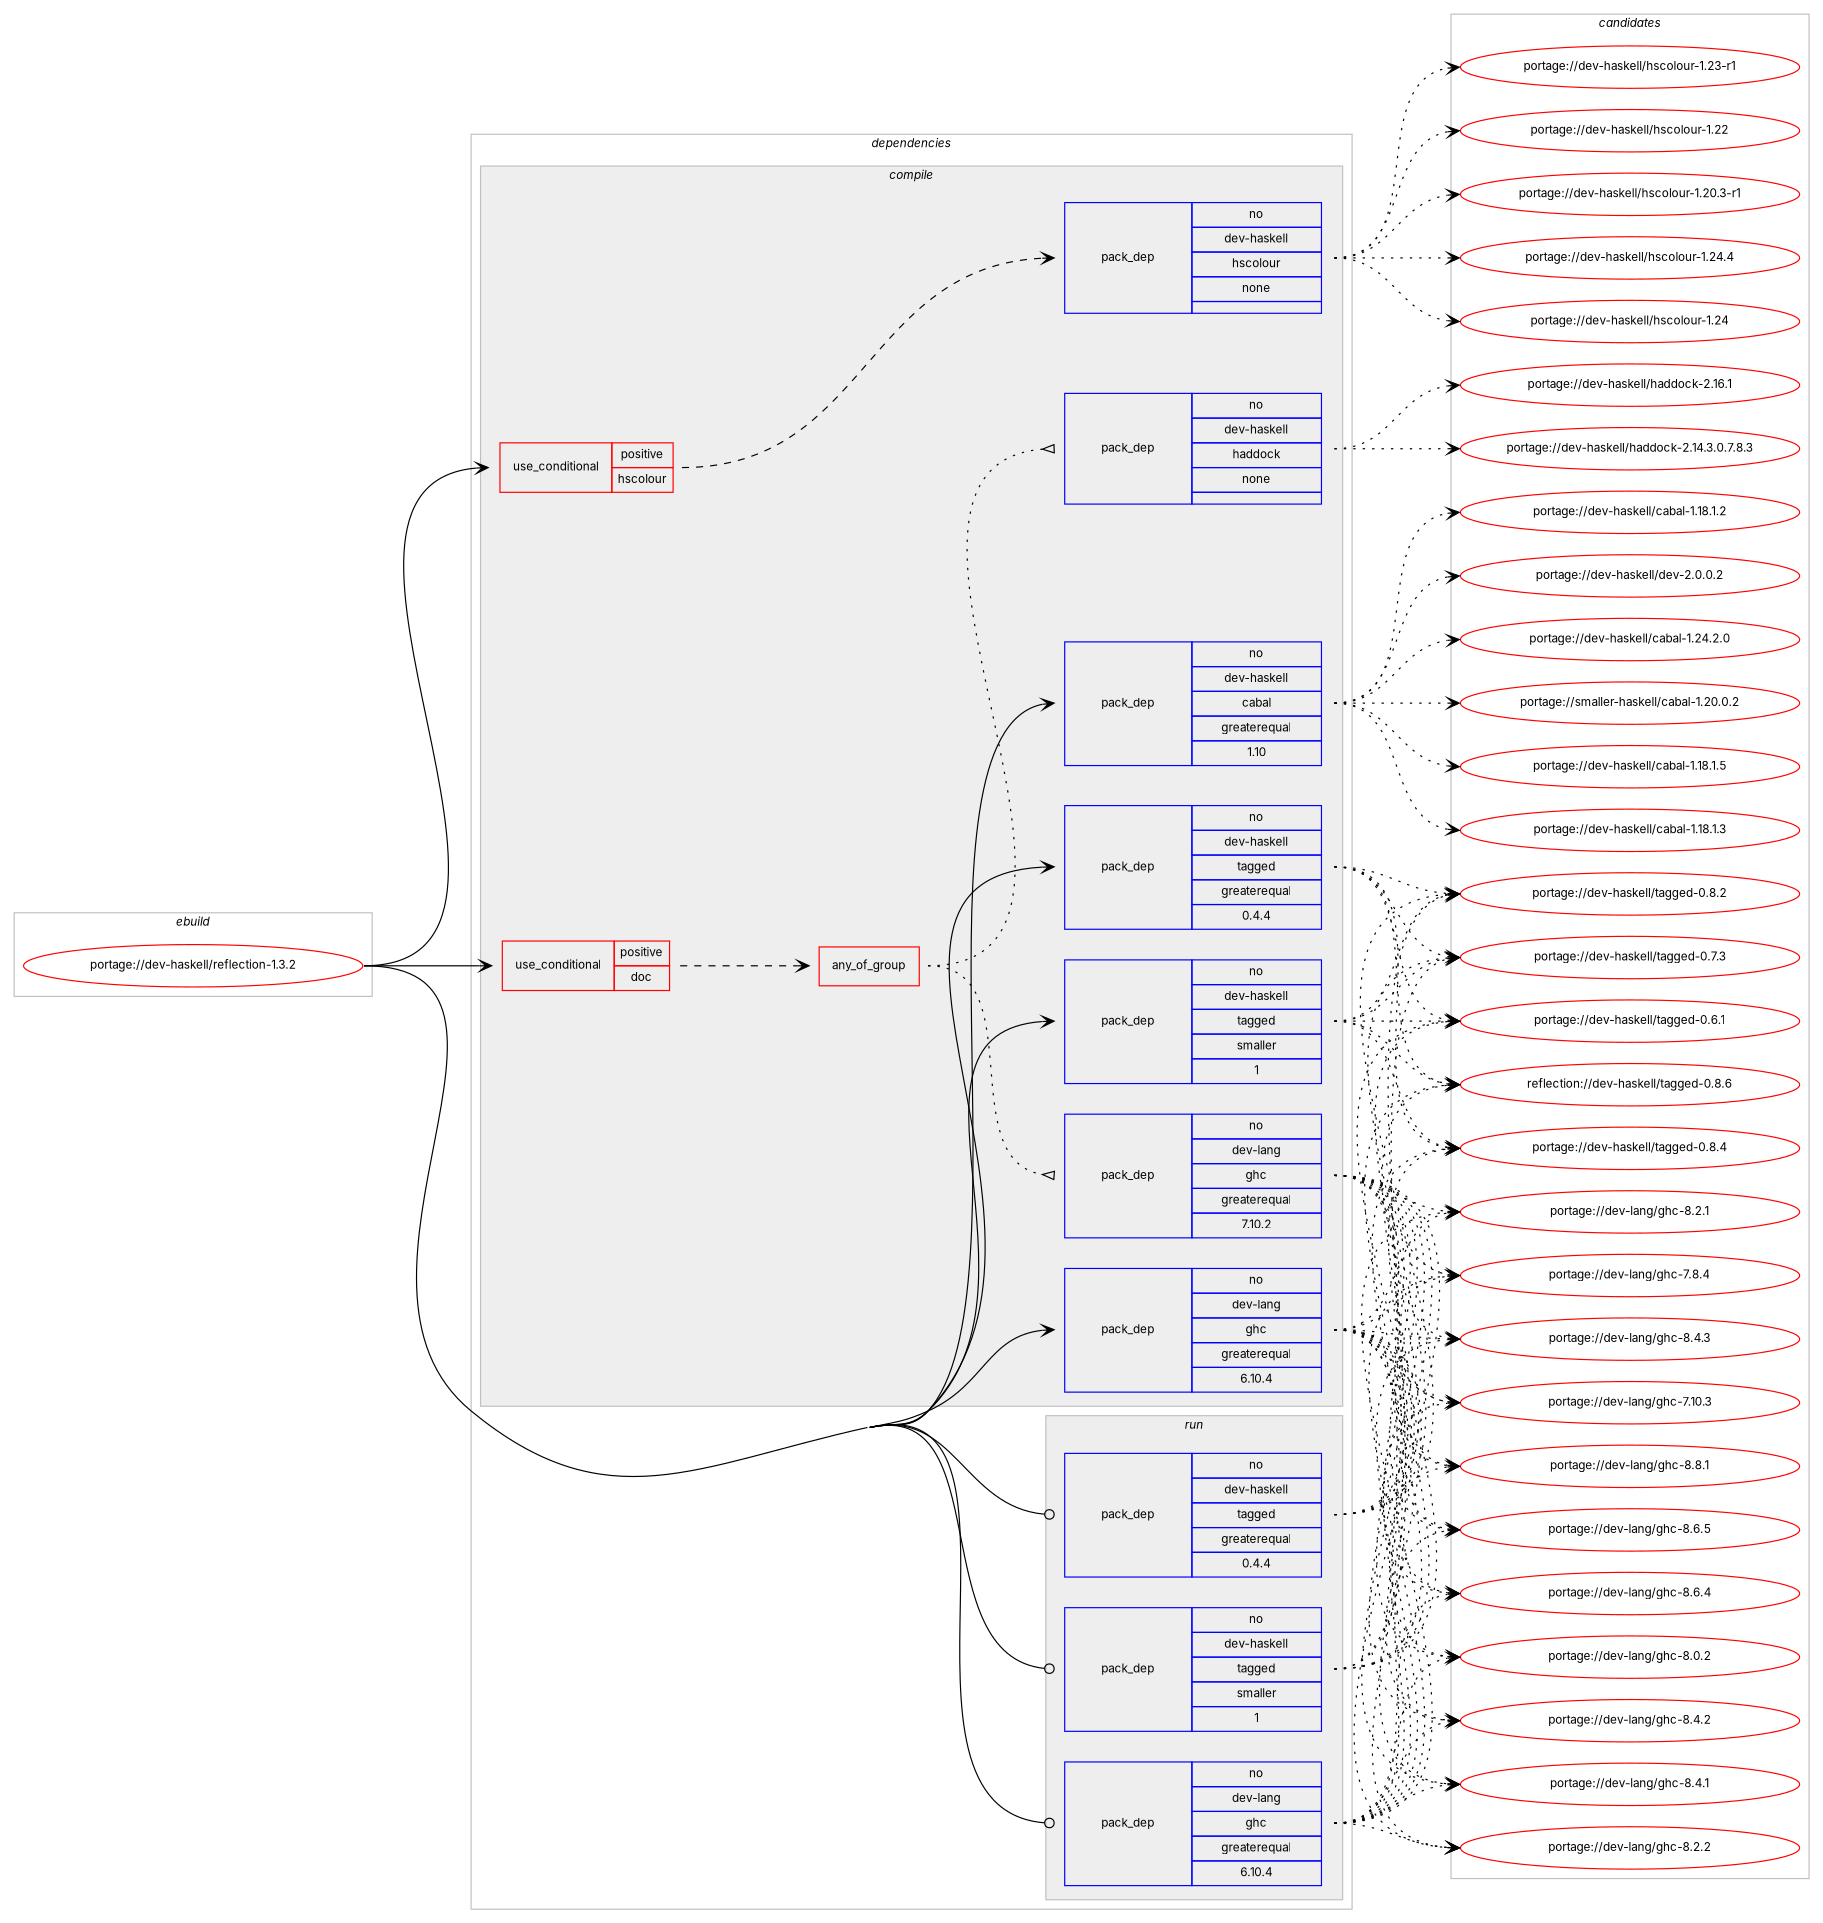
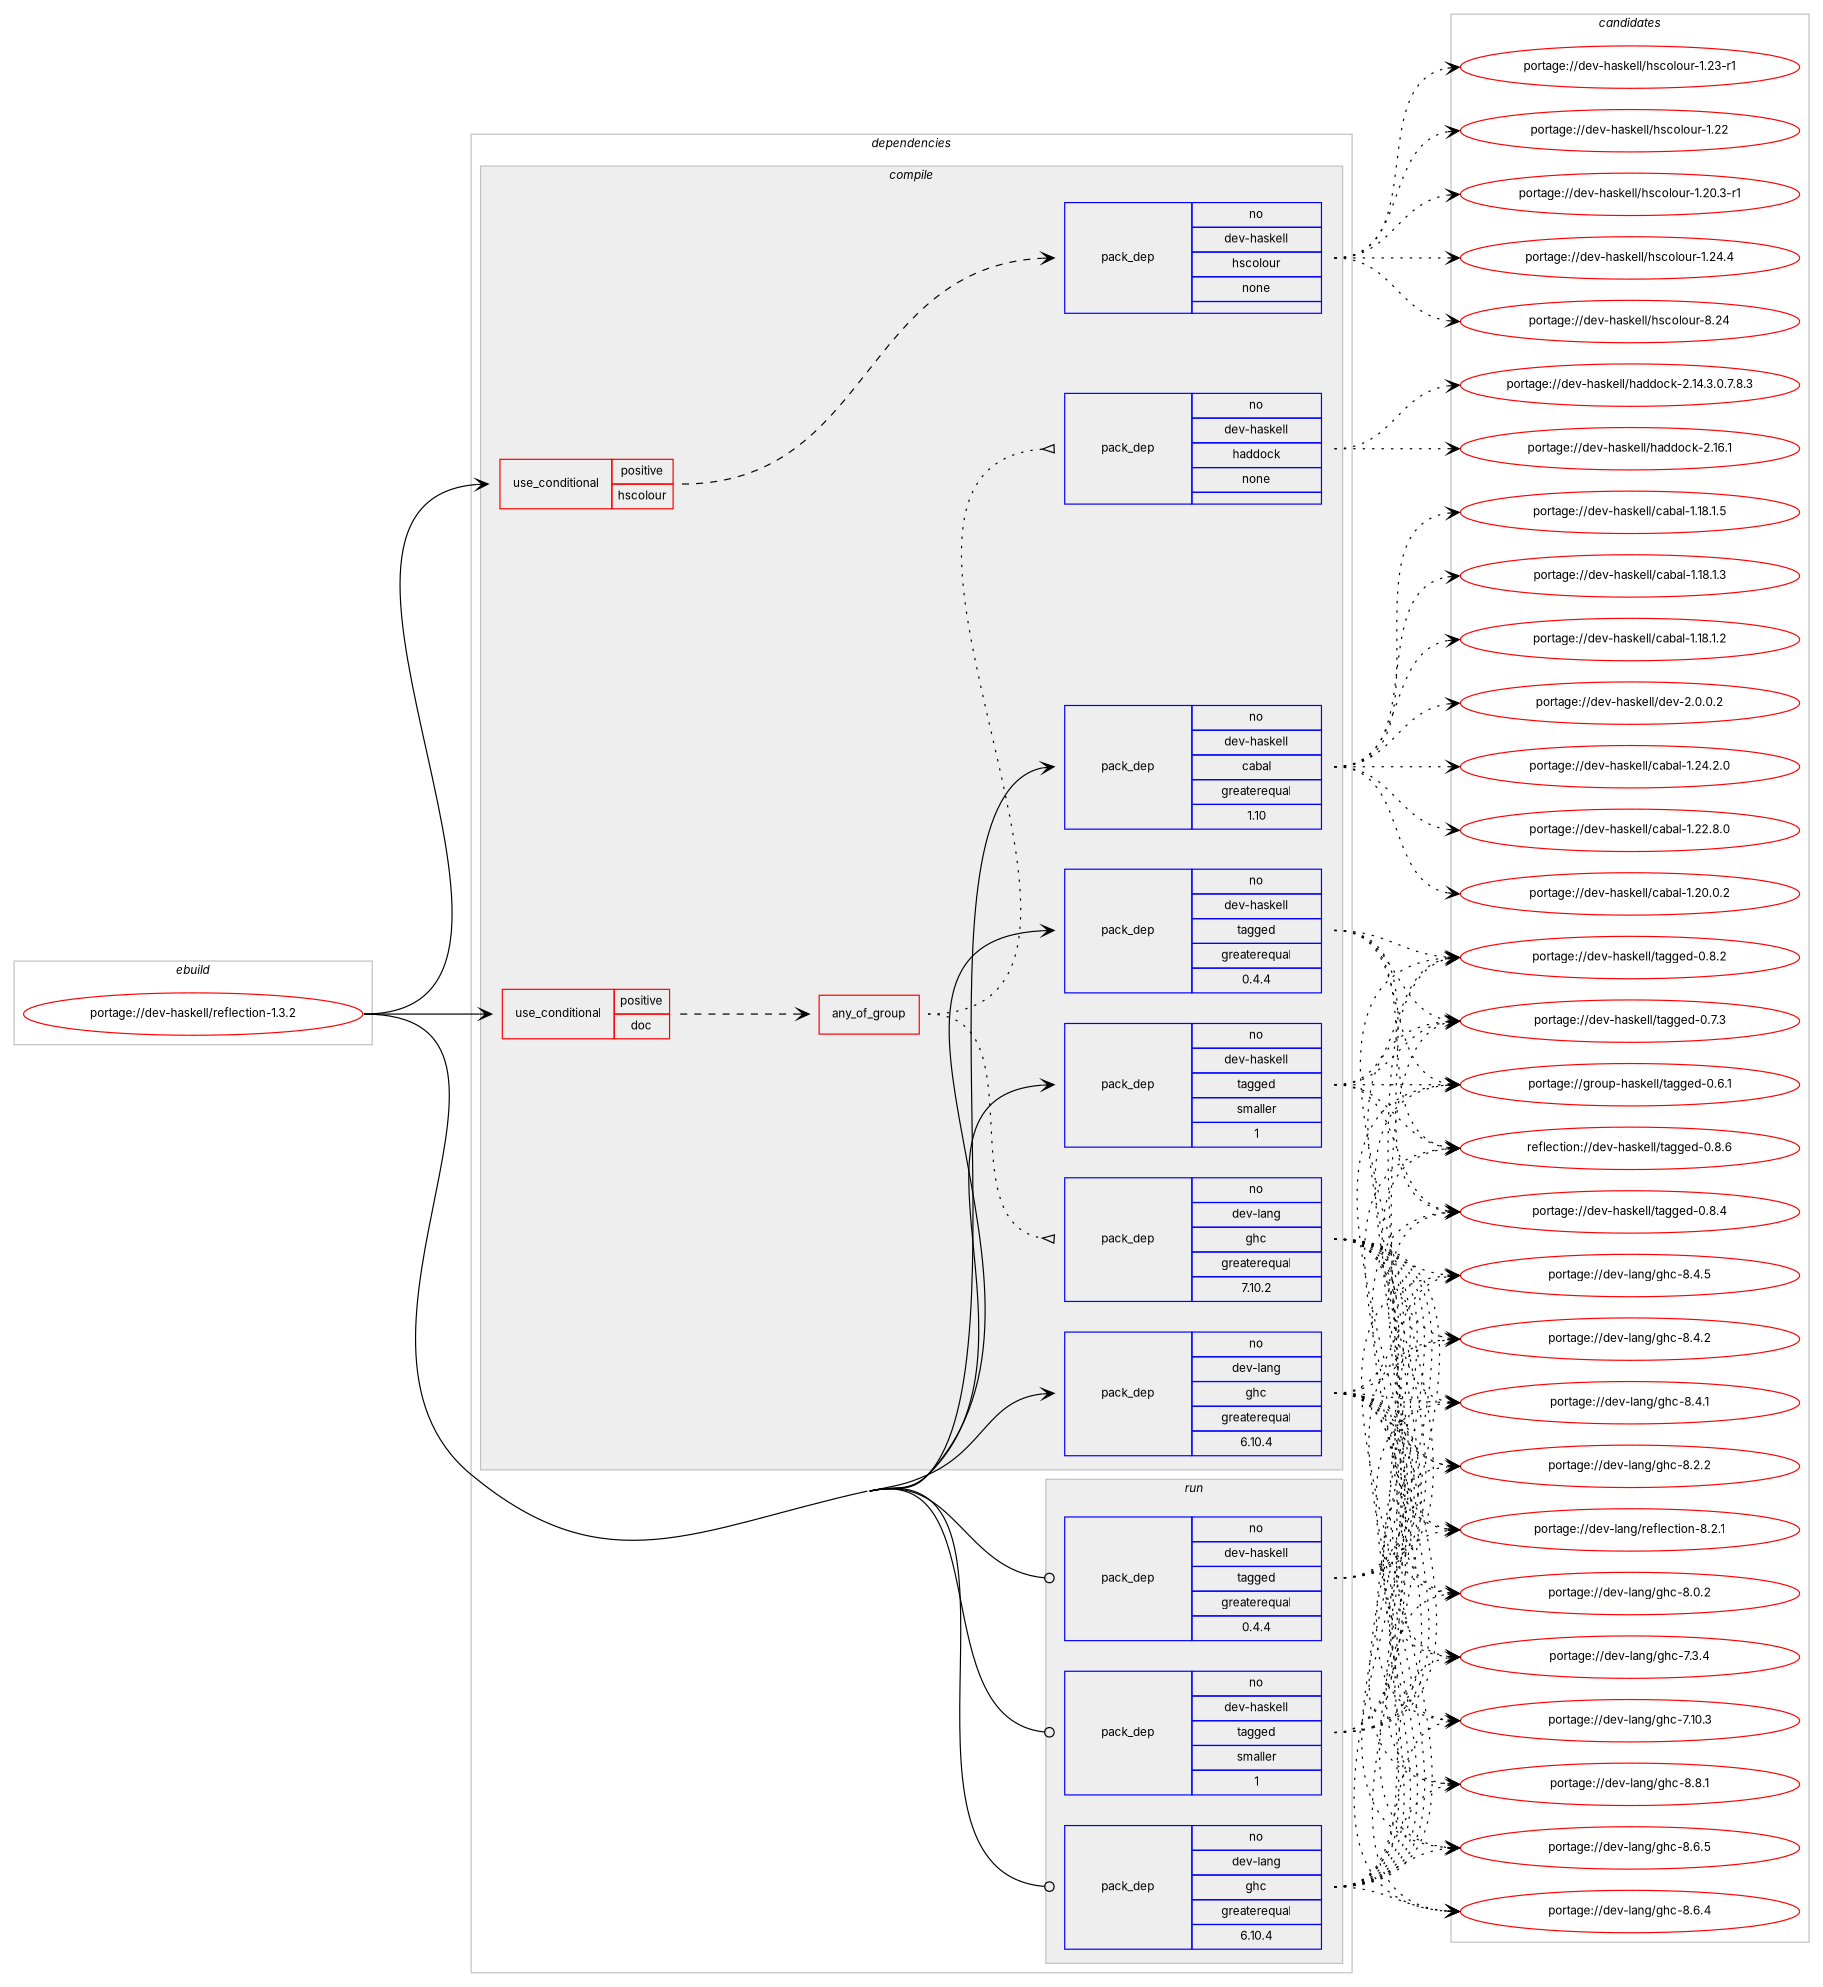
node "portage://dev-haskell/hscolour-1.24": label "portage://dev-haskell/hscolour-1.24" -> "portage://dev-haskell/hscolour-8.24"
node "portage://smaller-haskell/cabal-1.20.0.2": label "portage://smaller-haskell/cabal-1.20.0.2" -> "portage://dev-haskell/cabal-1.20.0.2"
node "portage://dev-haskell/cabal-1.22.8.0": added
node "portage://dev-haskell/tagged-0.6.1": label "portage://dev-haskell/tagged-0.6.1" -> "portage://group-haskell/tagged-0.6.1"
node "portage://dev-lang/ghc-8.2.1": label "portage://dev-lang/ghc-8.2.1" -> "portage://dev-lang/reflection-8.2.1"
node "portage://dev-lang/ghc-7.8.4": label "portage://dev-lang/ghc-7.8.4" -> "portage://dev-lang/ghc-7.3.4"
node "portage://dev-lang/ghc-8.4.3": label "portage://dev-lang/ghc-8.4.3" -> "portage://dev-lang/ghc-8.4.5"
